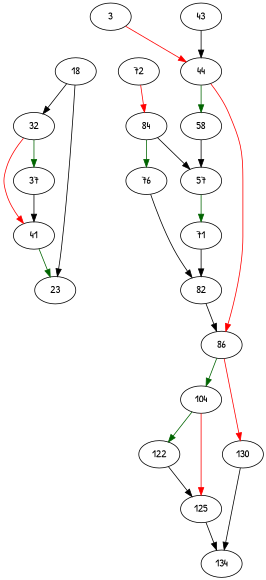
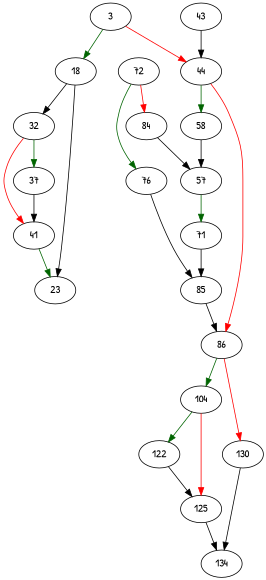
edge "3" -> "18": added
edge "84" -> "76": now "72" -> "76"
node "82": label "82" -> "85"
